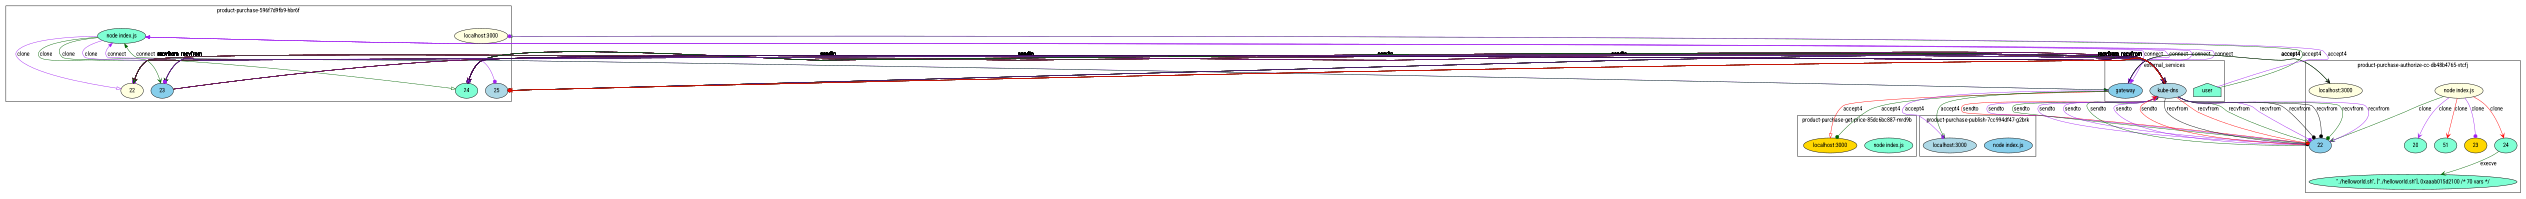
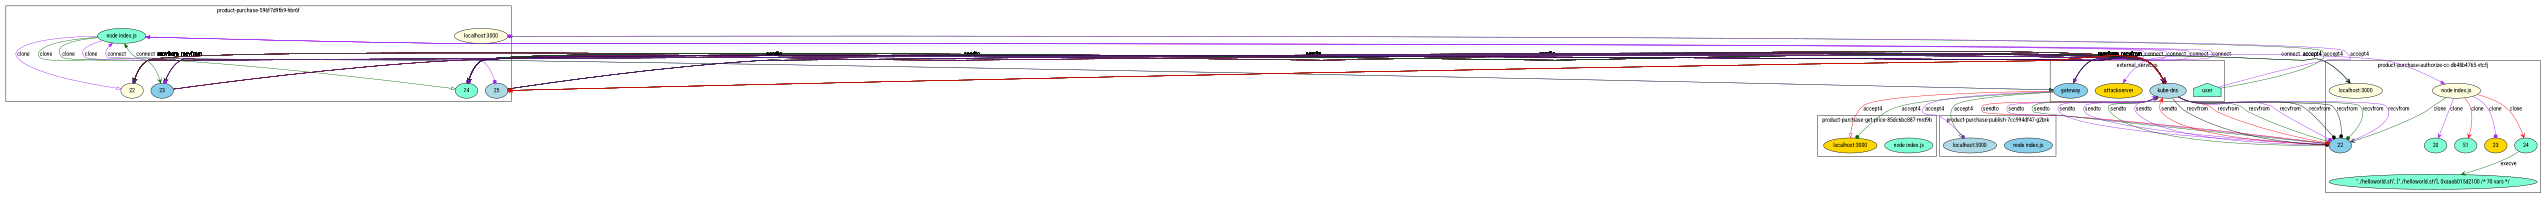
node "attackserver": added
